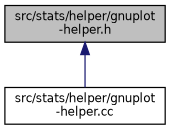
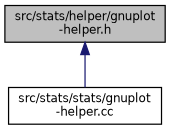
node "src/stats/helper/gnuplot -helper.cc": label "src/stats/helper/gnuplot -helper.cc" -> "src/stats/stats/gnuplot -helper.cc"
